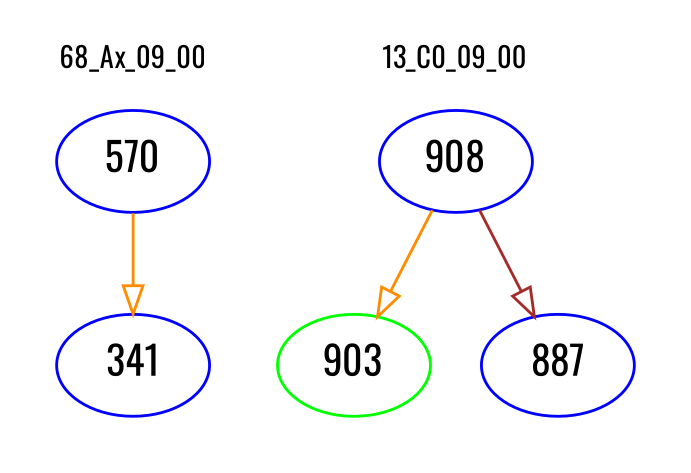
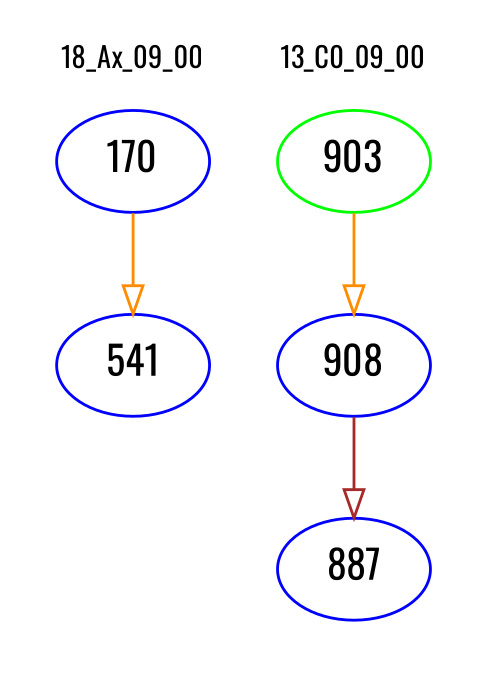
cluster "68_Ax_09_00": label "68_Ax_09_00" -> "18_Ax_09_00"
node "570": label "570" -> "170"
edge "908" -> "903": reversed
node "341": label "341" -> "541"
